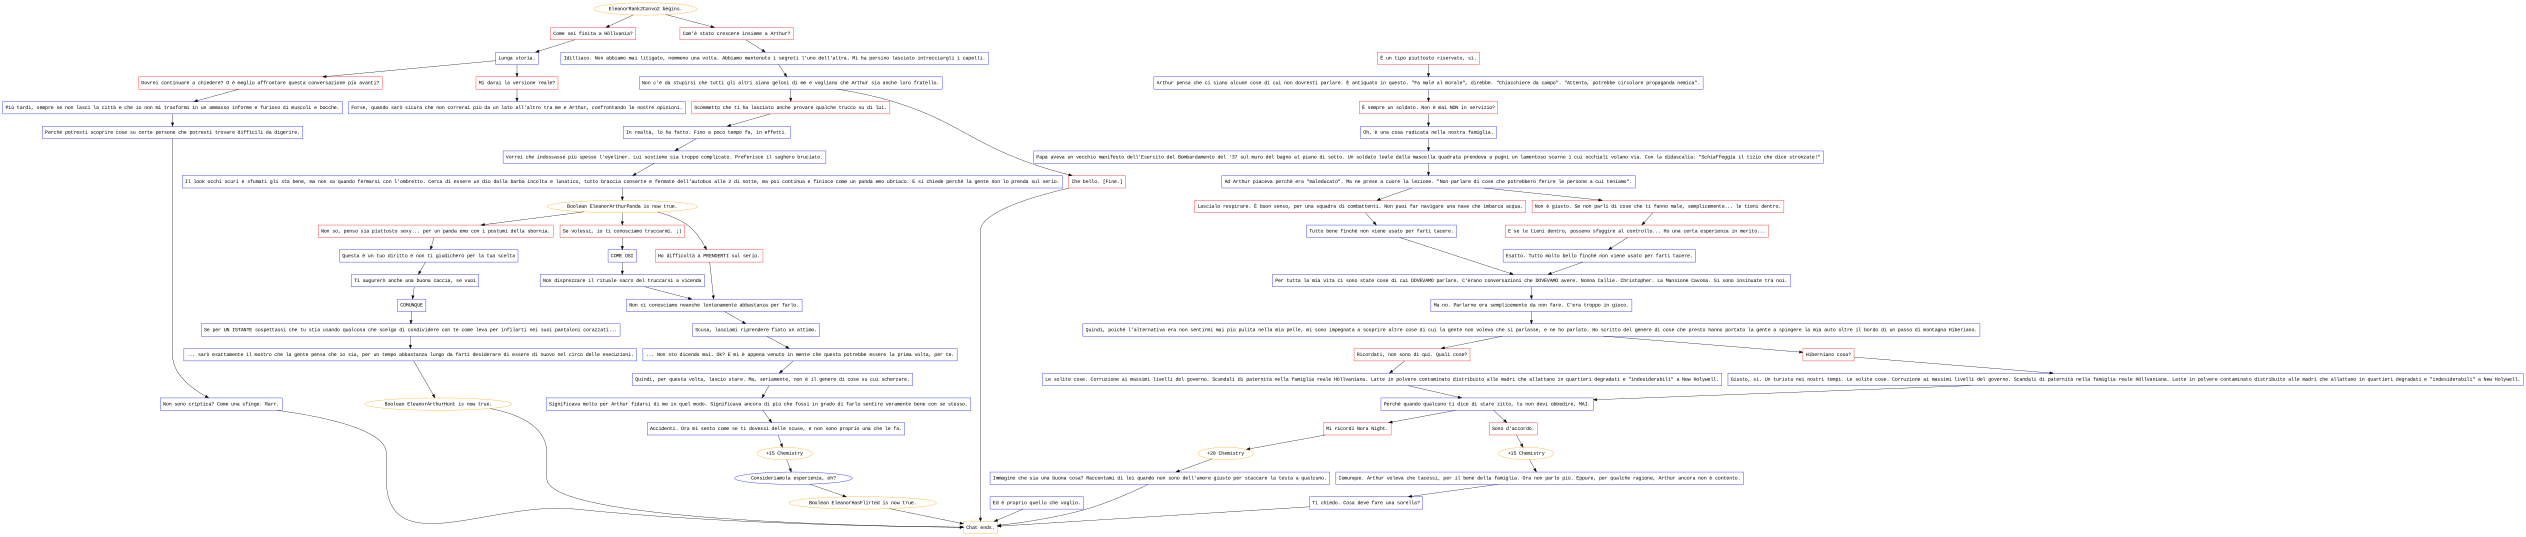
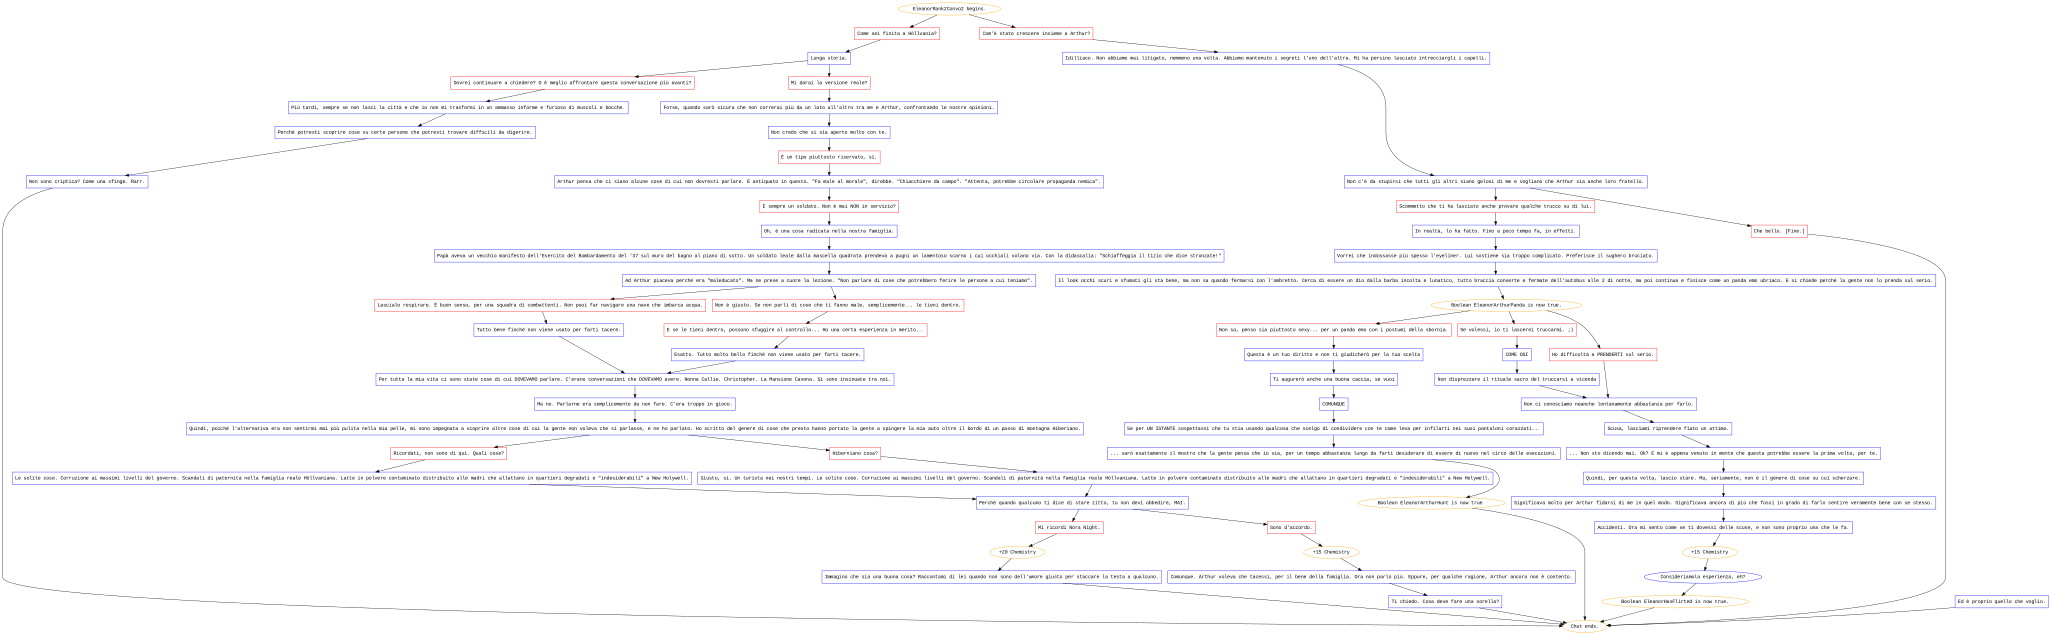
node "Non credo che si sia aperto molto con te.": added
node "Se volessi, io ti conosciamo truccarmi. ;)": label "Se volessi, io ti conosciamo truccarmi. ;)" -> "Se volessi, io ti lascerei truccarmi. ;)"
node "Chat ends.": shape box -> ellipse
